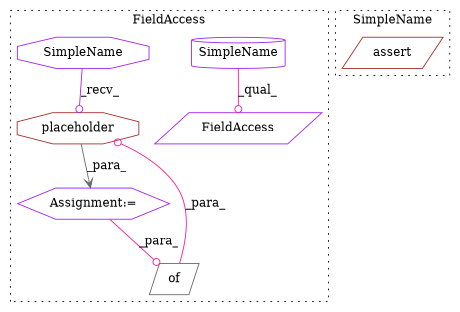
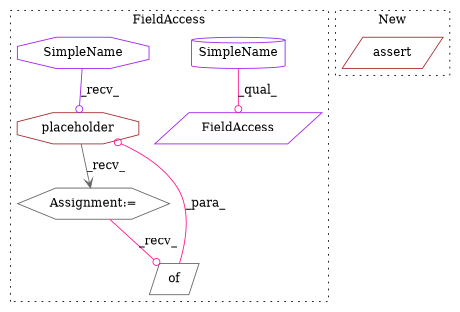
cluster "SimpleName": label "SimpleName" -> "New"
edge "placeholder" -> "Assignment:=": label "_para_" -> "_recv_"
node "Assignment:=": color purple -> gray40
edge "Assignment:=" -> "of": label "_para_" -> "_recv_"
